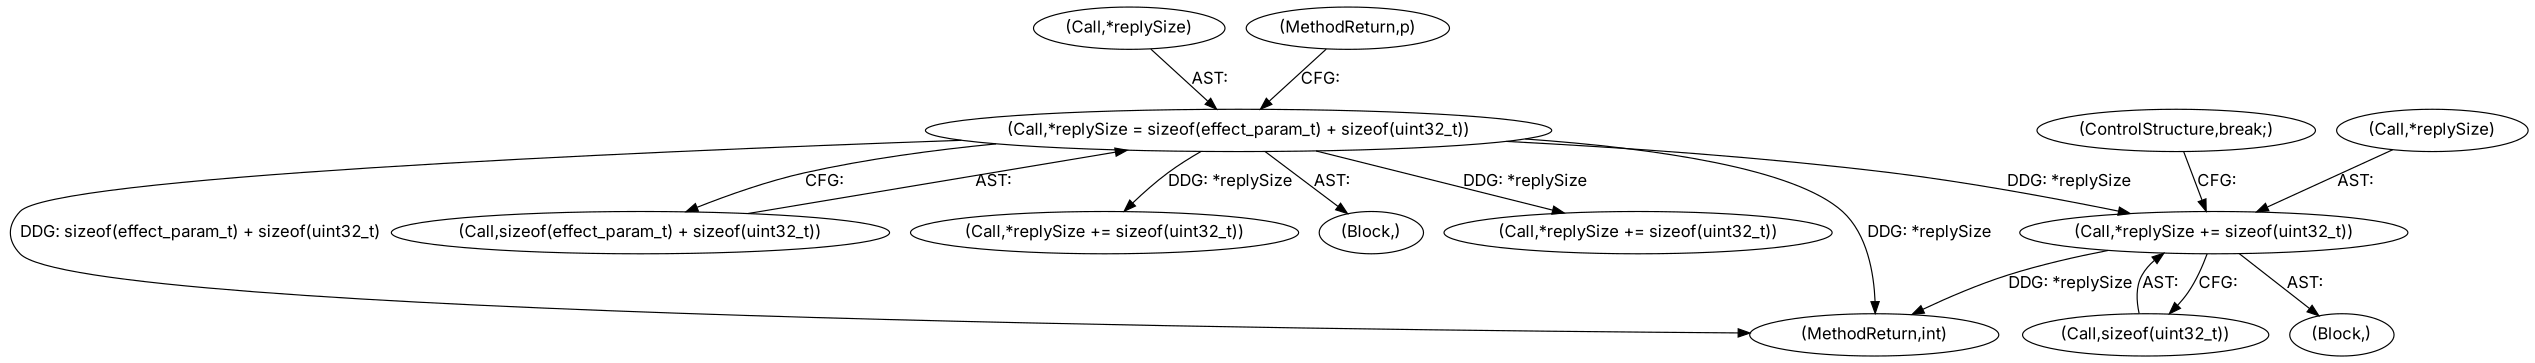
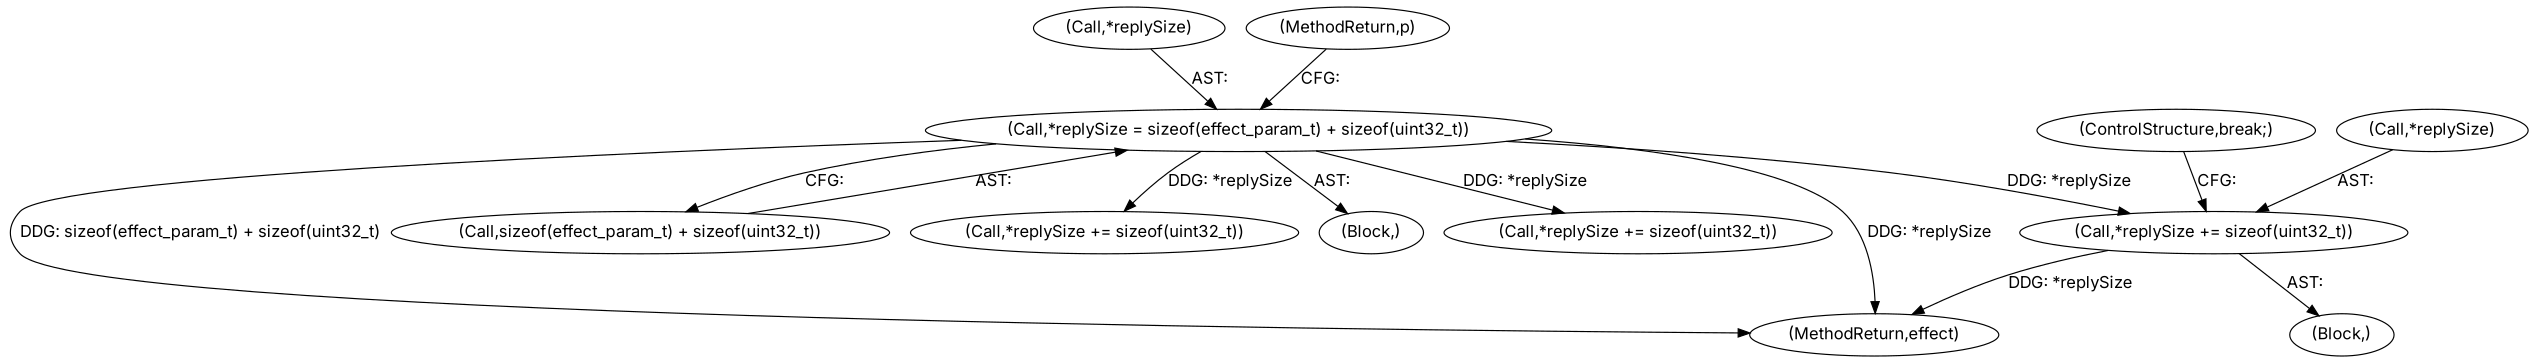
node "(MethodReturn,int)": label "(MethodReturn,int)" -> "(MethodReturn,effect)"
node "(Call,sizeof(uint32_t))": removed
